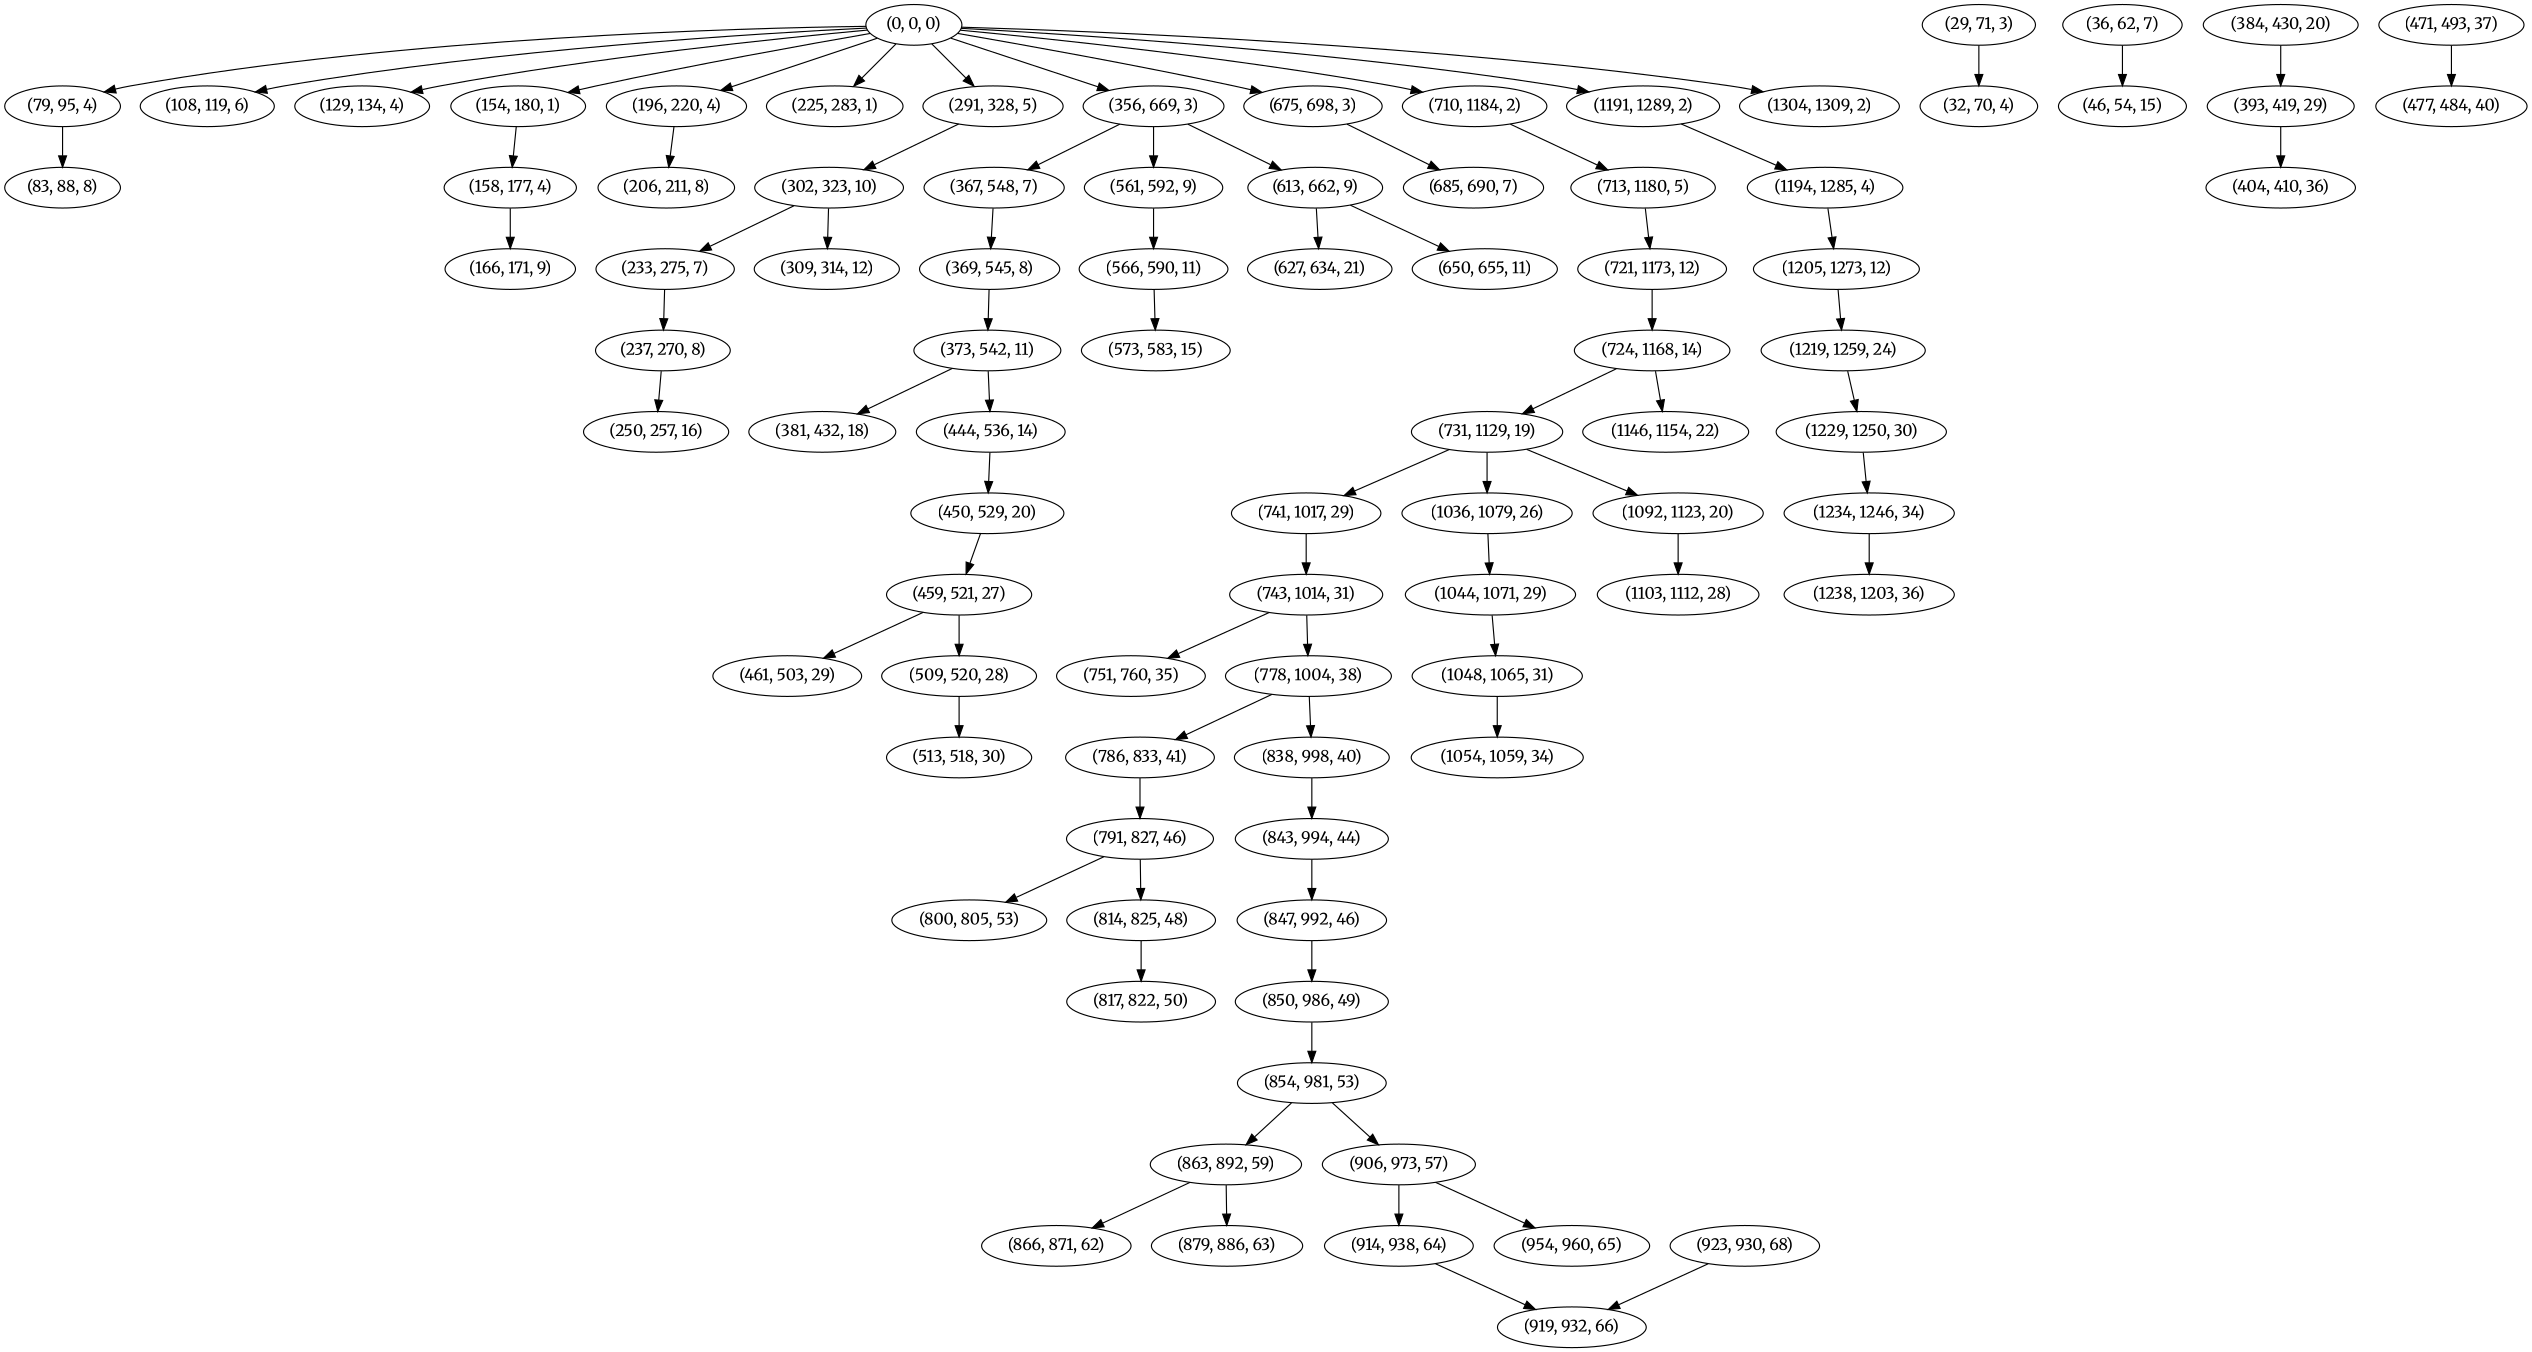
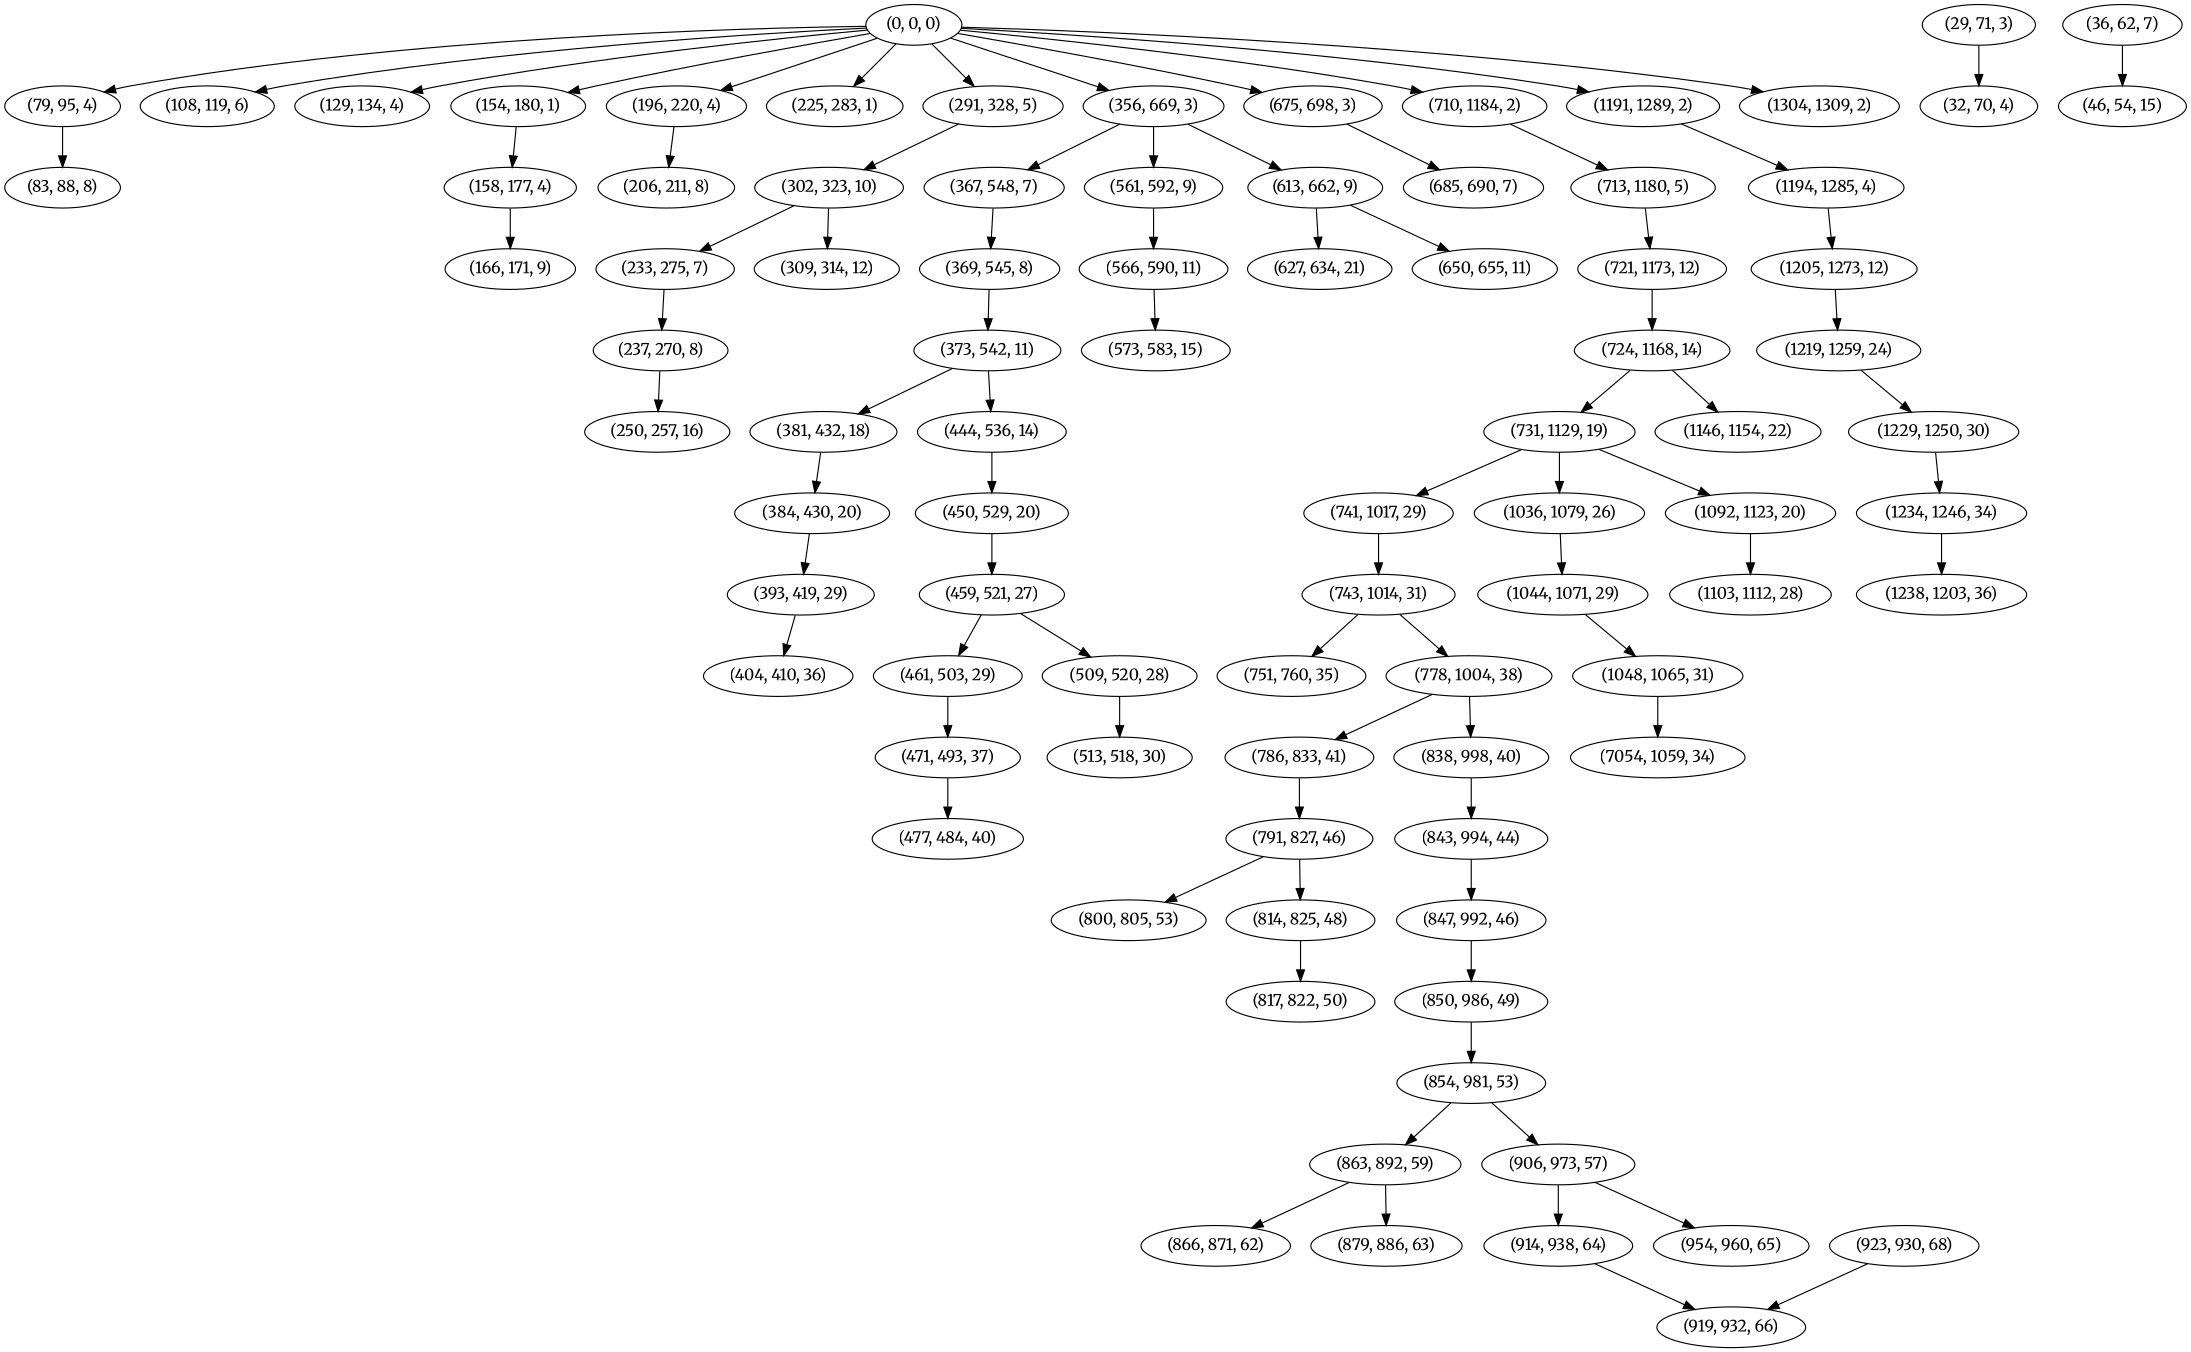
edge "(381, 432, 18)" -> "(384, 430, 20)": added
edge "(461, 503, 29)" -> "(471, 493, 37)": added
node "(1054, 1059, 34)": label "(1054, 1059, 34)" -> "(7054, 1059, 34)"
